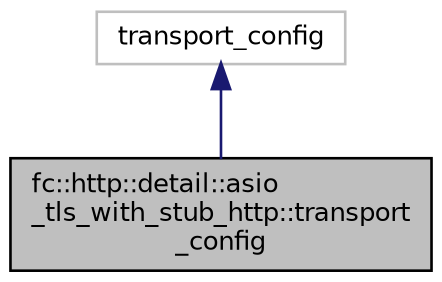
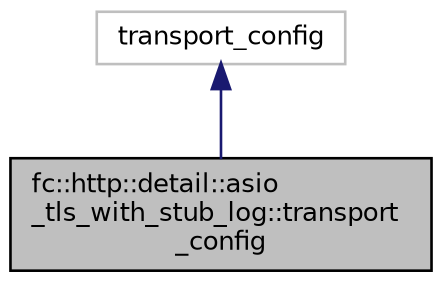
node "fc::http::detail::asio _tls_with_stub_http::transport _config": label "fc::http::detail::asio _tls_with_stub_http::transport _config" -> "fc::http::detail::asio _tls_with_stub_log::transport _config"
